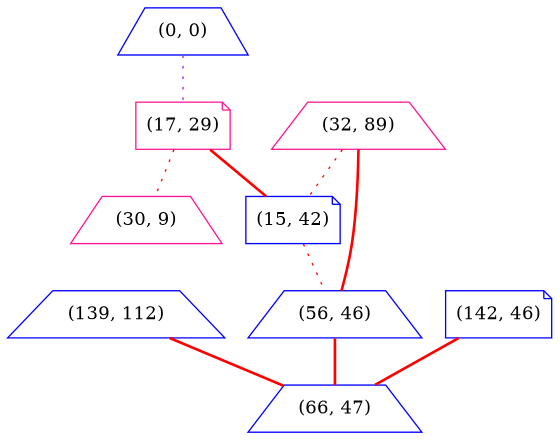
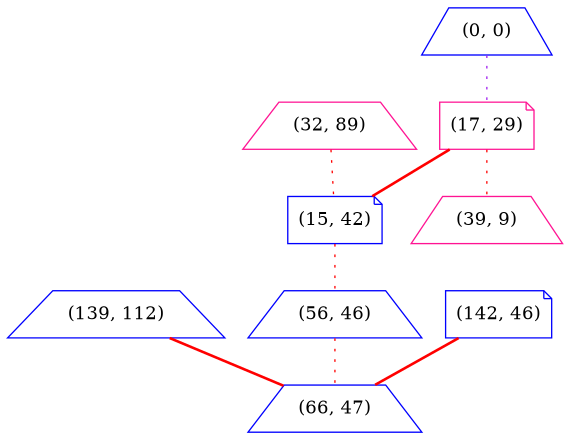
node "(30, 9)": label "(30, 9)" -> "(39, 9)"
edge "(32, 89)" -- "(56, 46)": removed
edge "(56, 46)" -- "(66, 47)": style bold -> dotted
